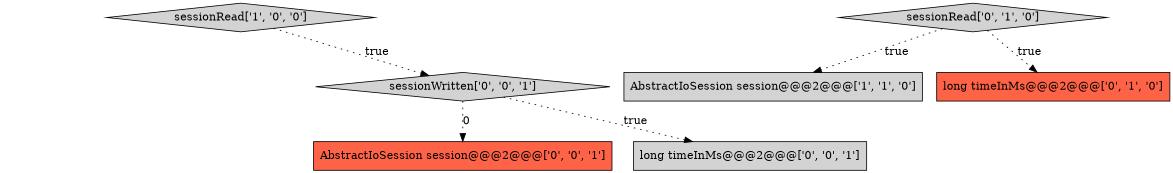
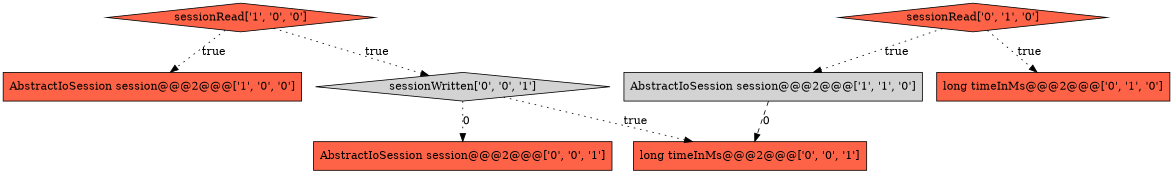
node "sessionRead['1', '0', '0']": fillcolor lightgray -> tomato
node "sessionRead['0', '1', '0']": fillcolor lightgray -> tomato
node "AbstractIoSession session@@@2@@@['1', '0', '0']": added
edge "AbstractIoSession session@@@2@@@['1', '1', '0']" -> "long timeInMs@@@2@@@['0', '0', '1']": added, label "0"
node "long timeInMs@@@2@@@['0', '0', '1']": fillcolor lightgray -> tomato
